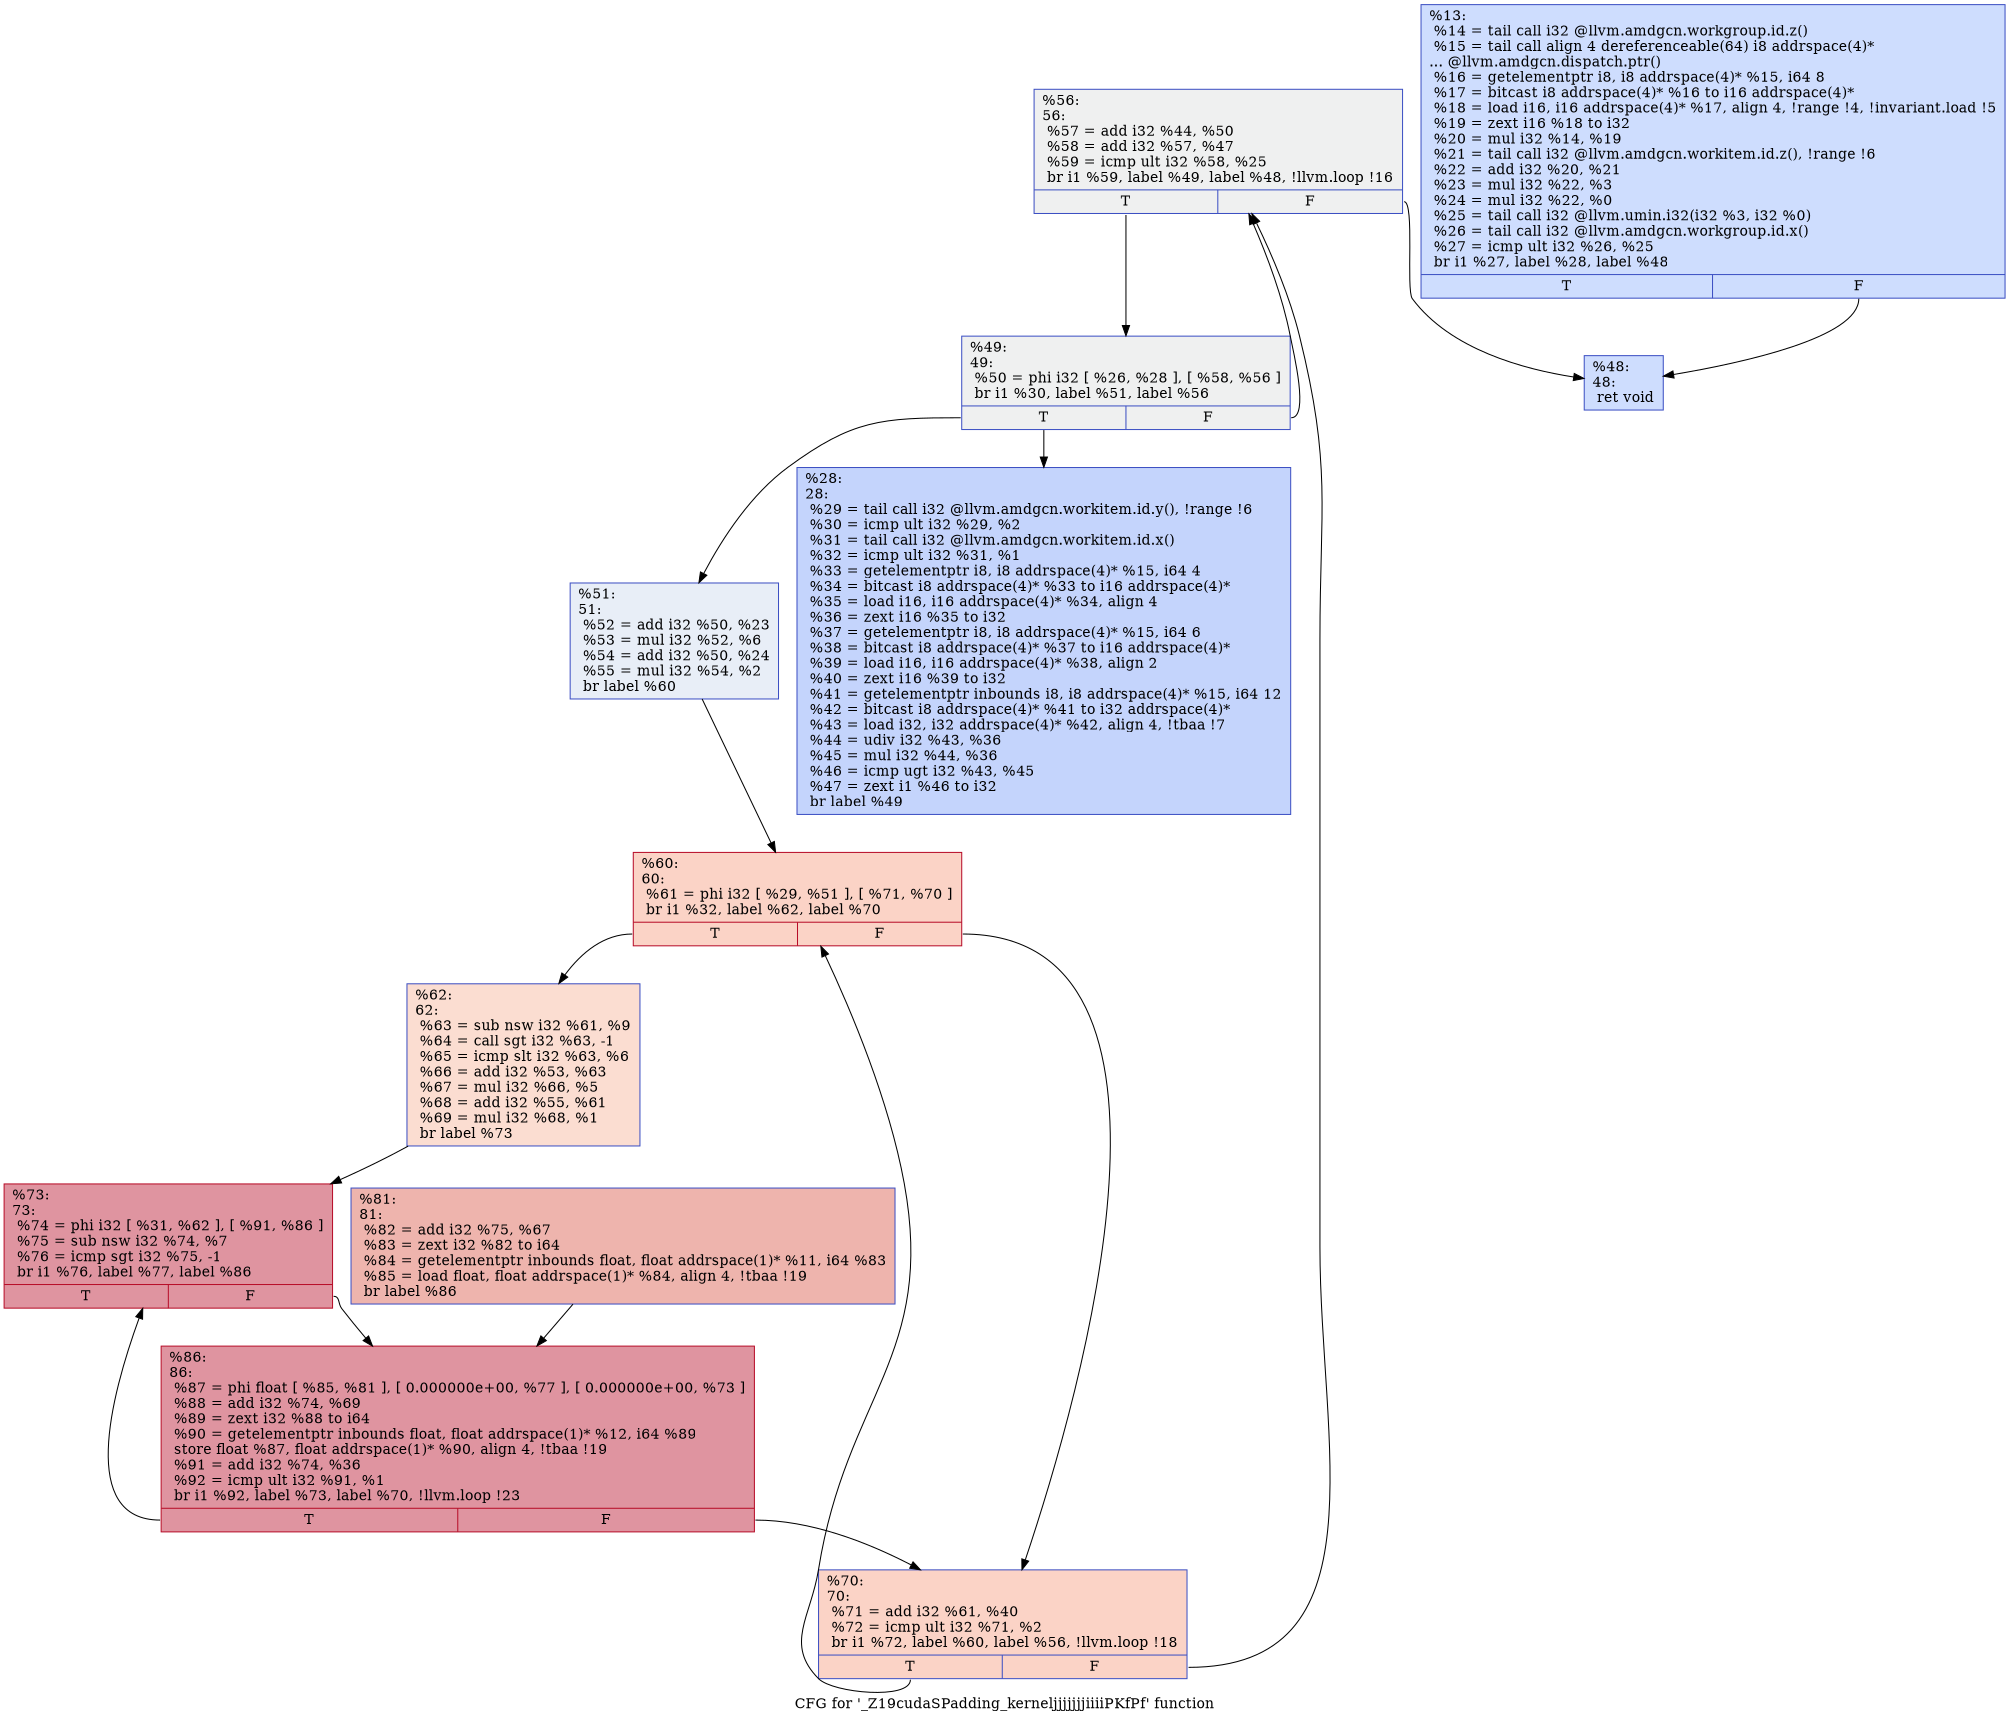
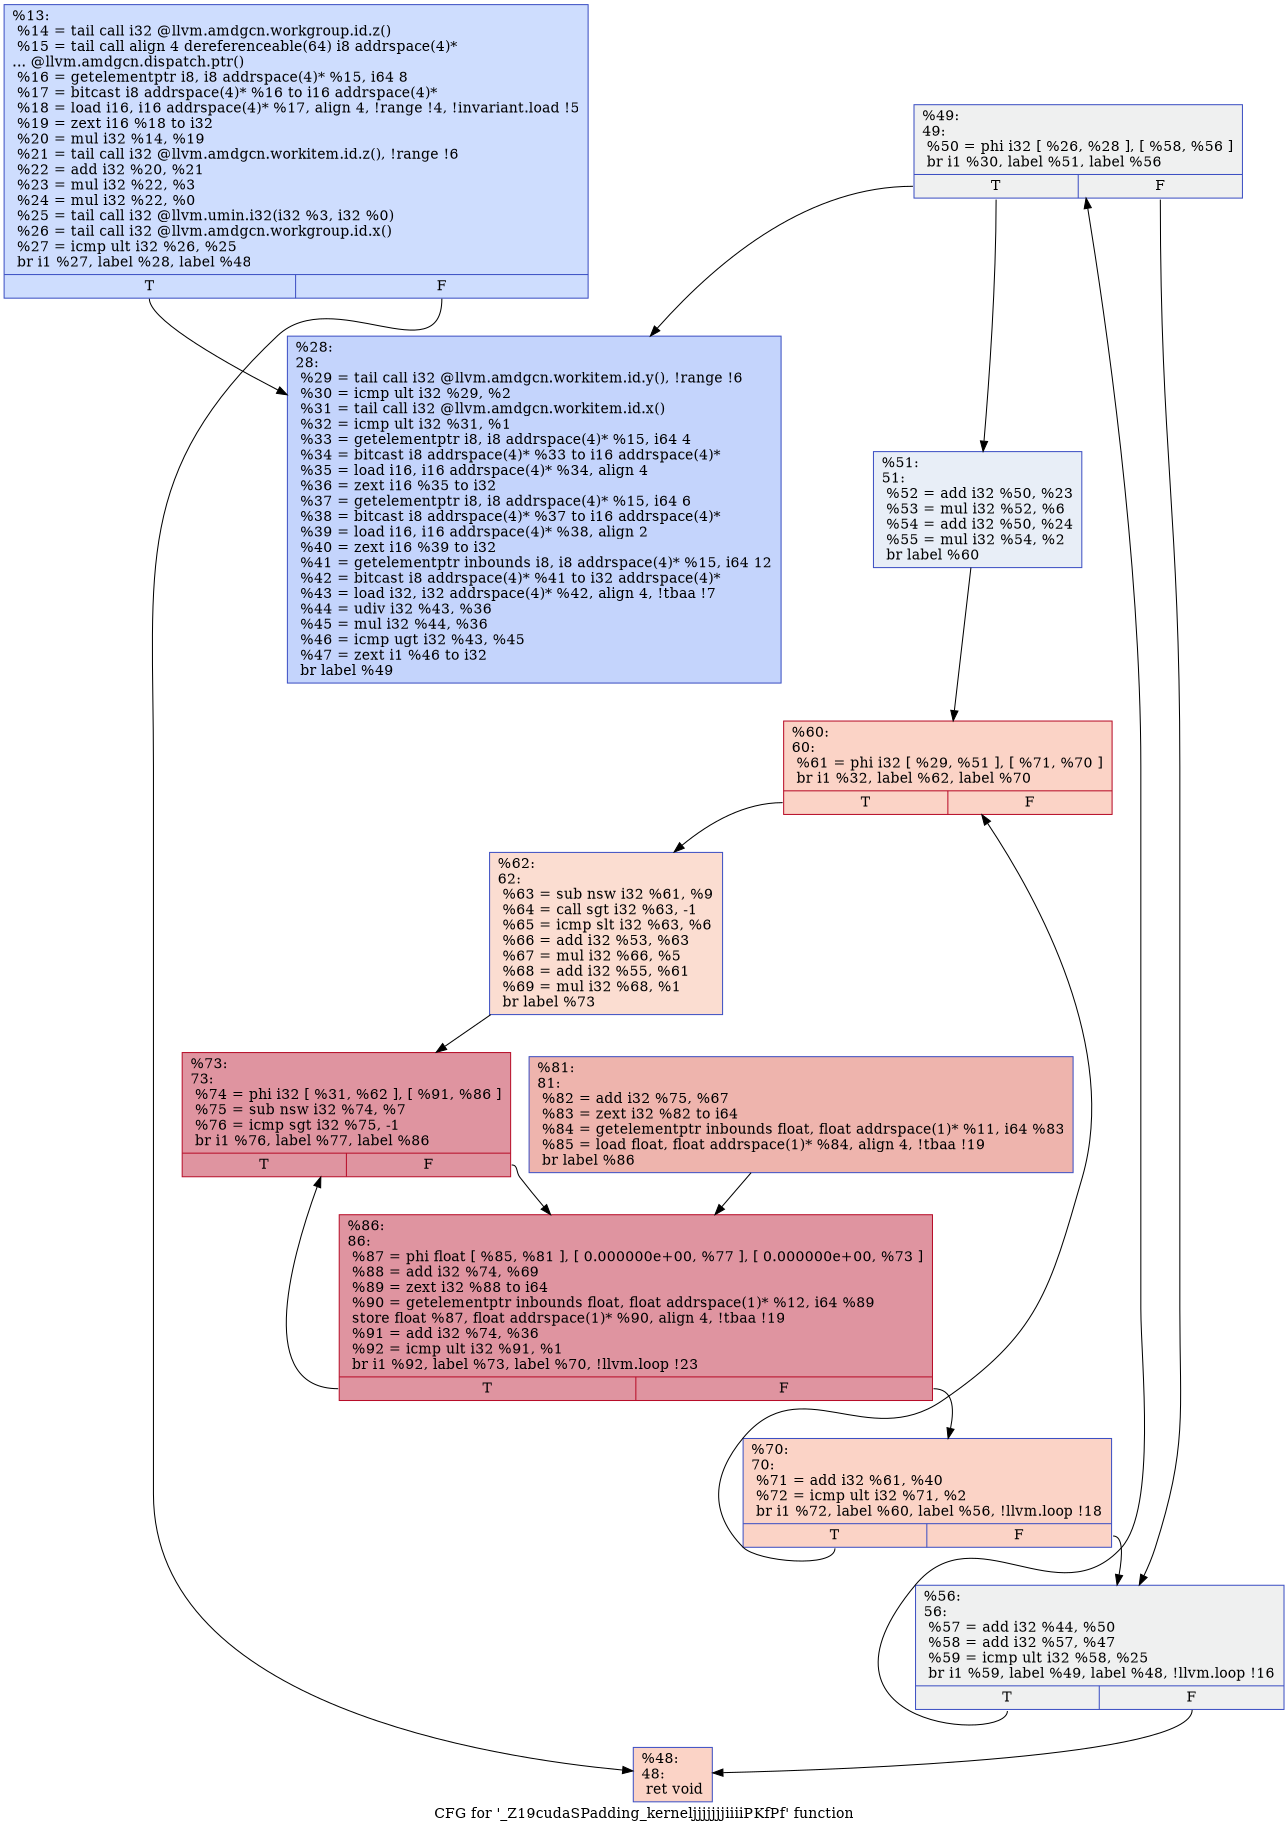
edge "%13:" -> "%28:": added
node "%48:": fillcolor #8fb1fe70 -> #f59c7d70
edge "%60:" -> "%70:": removed
